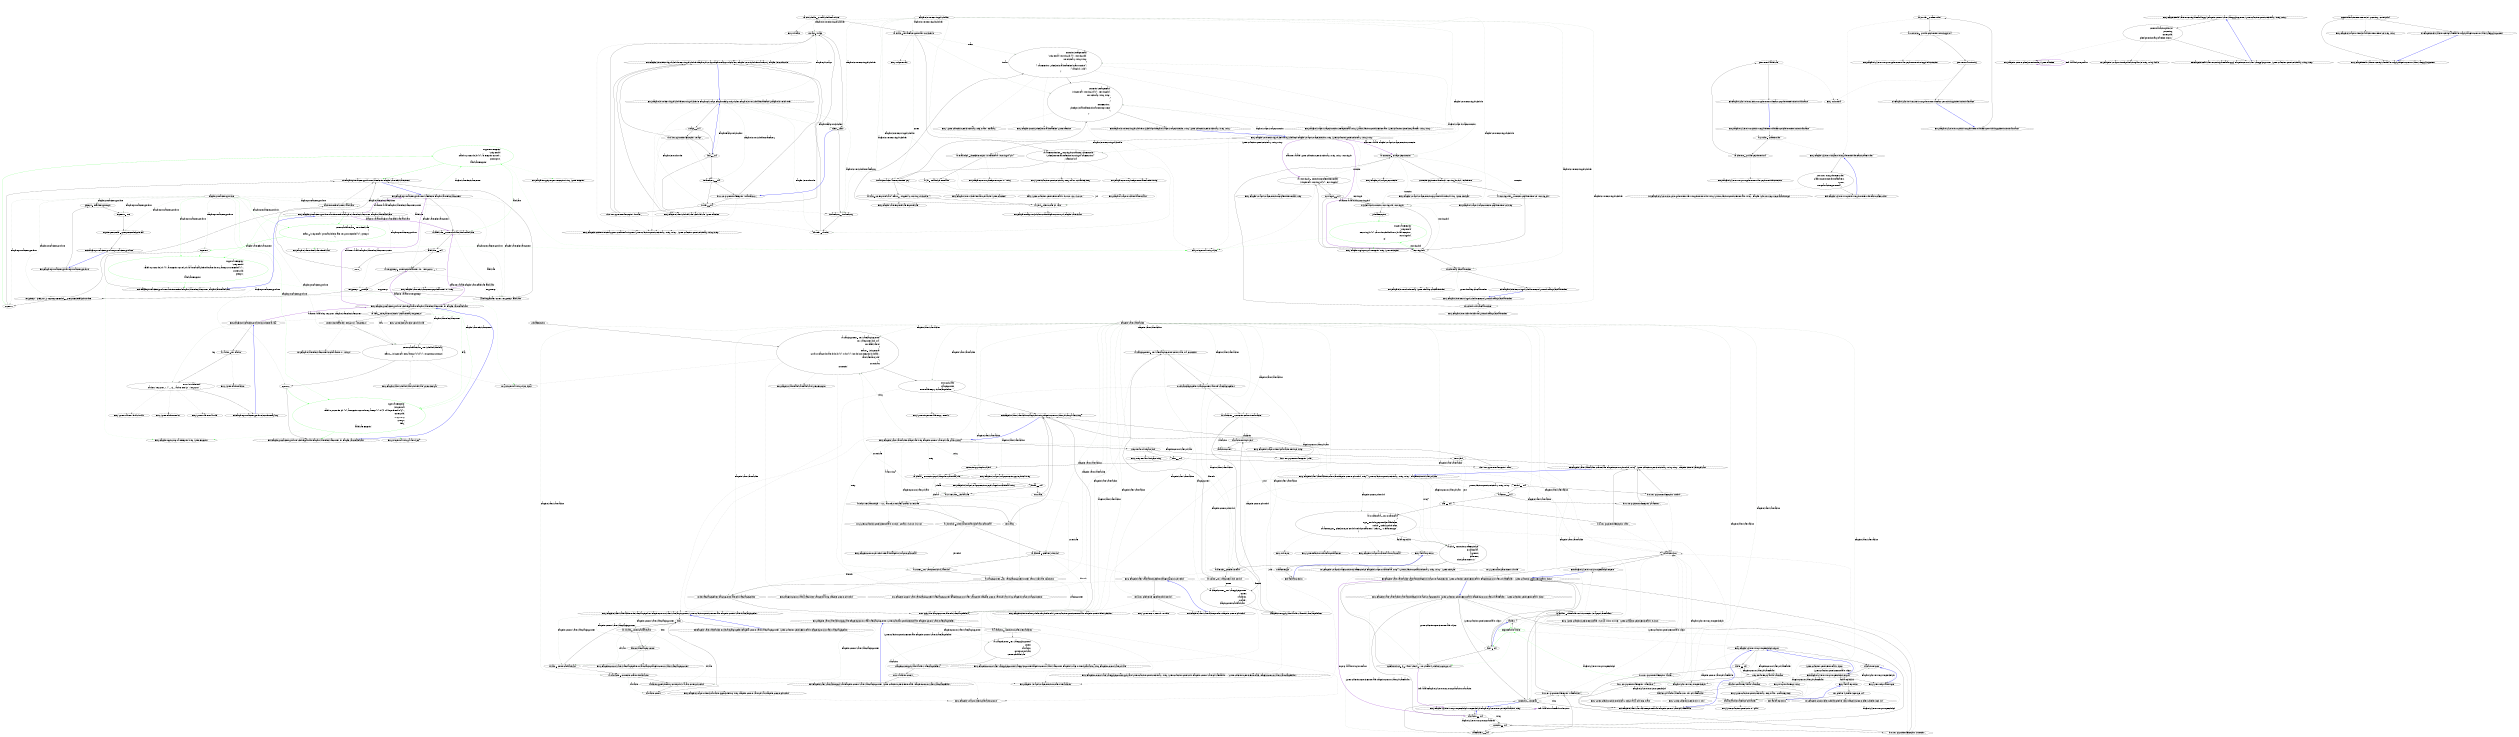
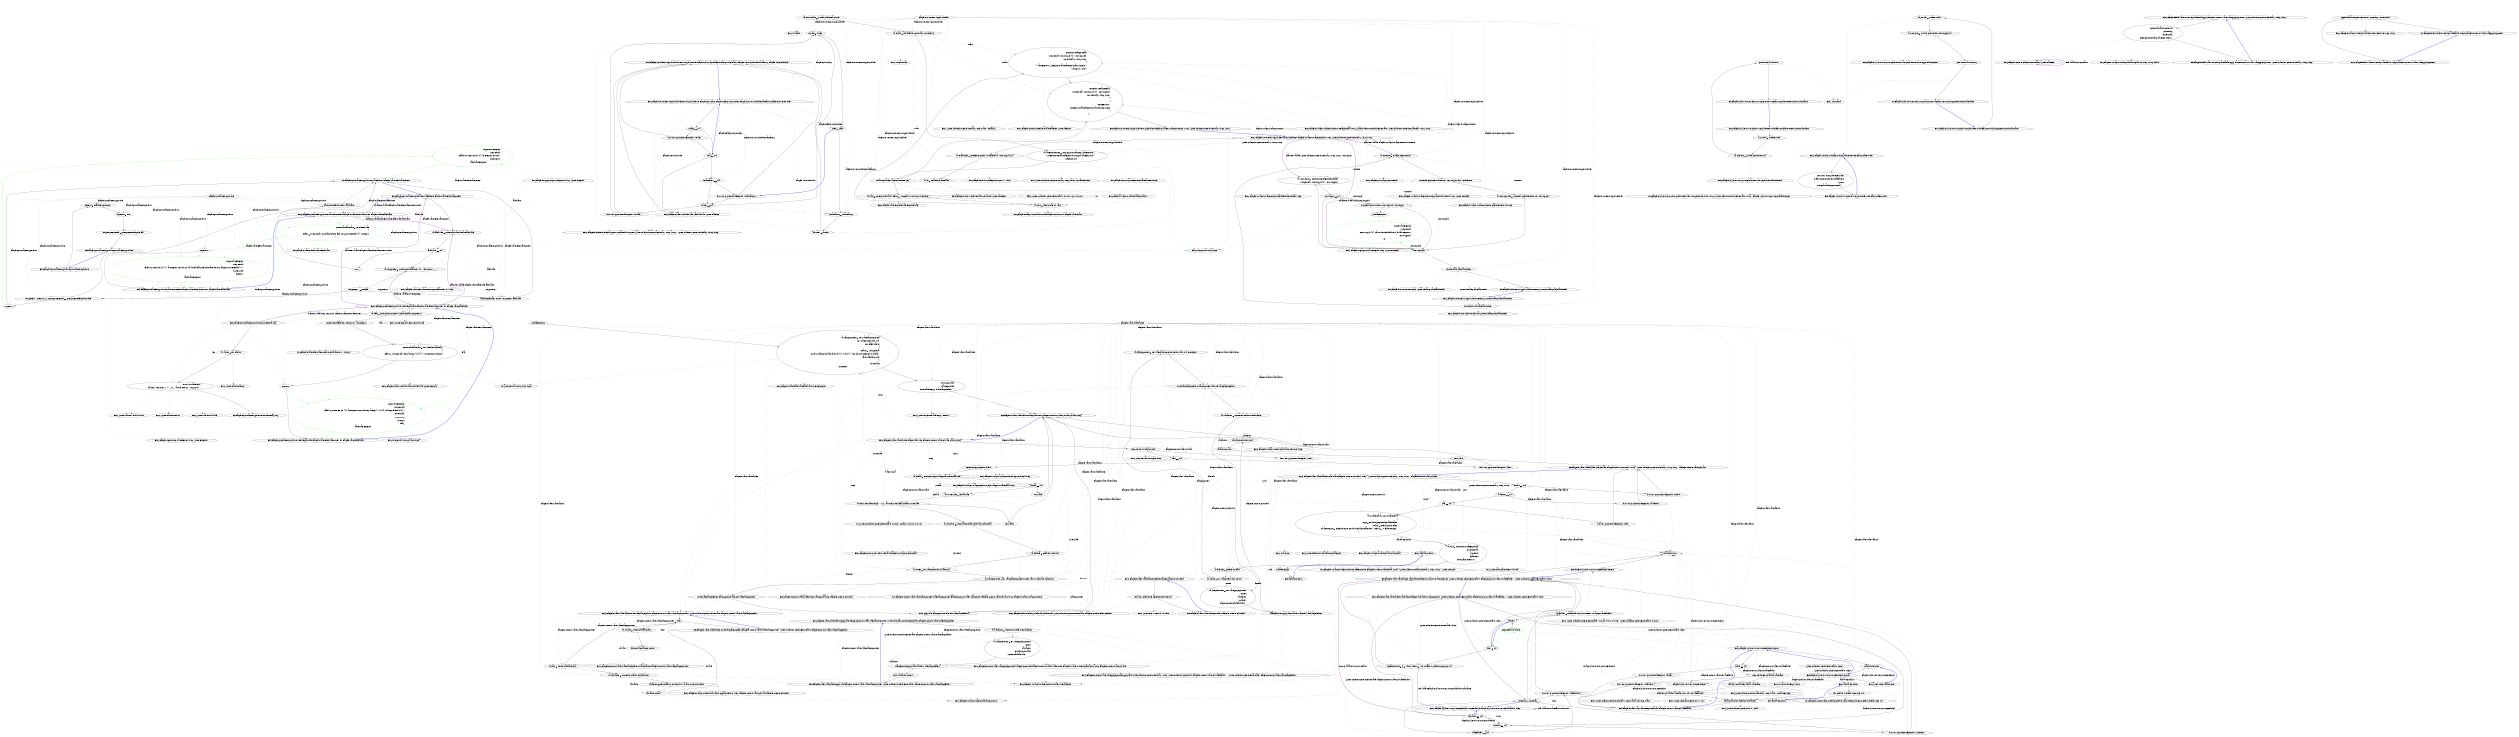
node "Assert.NotNull(failedState)": label "Assert.NotNull(failedState)" -> "Assert.NotNull(jobQueue)"
edge "var instant = _instantFactory.GetInstant(cronSchedule)" -> "instant.GetMatches(lastExecutionTime).Any()": label "context" -> "instant"
edge "Exit Hangfire.AutomaticRetryAttribute.SecondsToDelay(long)" -> "Entry Hangfire.AutomaticRetryAttribute.SecondsToDelay(long)": removed
edge "Hangfire.SqlServer.Msmq.MsmqFetchedJob" -> "RegisterHandler(handler)": label "Hangfire.SqlServer.Msmq.MsmqFetchedJob" -> "Storage.SqlServer.Msmq.MsmqFetchedJob"
